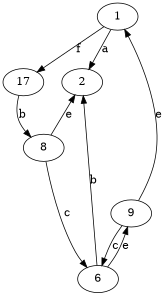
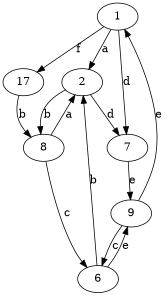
edge "2" -> "8": added, label "b"
edge "8" -> "2": label "e" -> "a"
node "7": added
